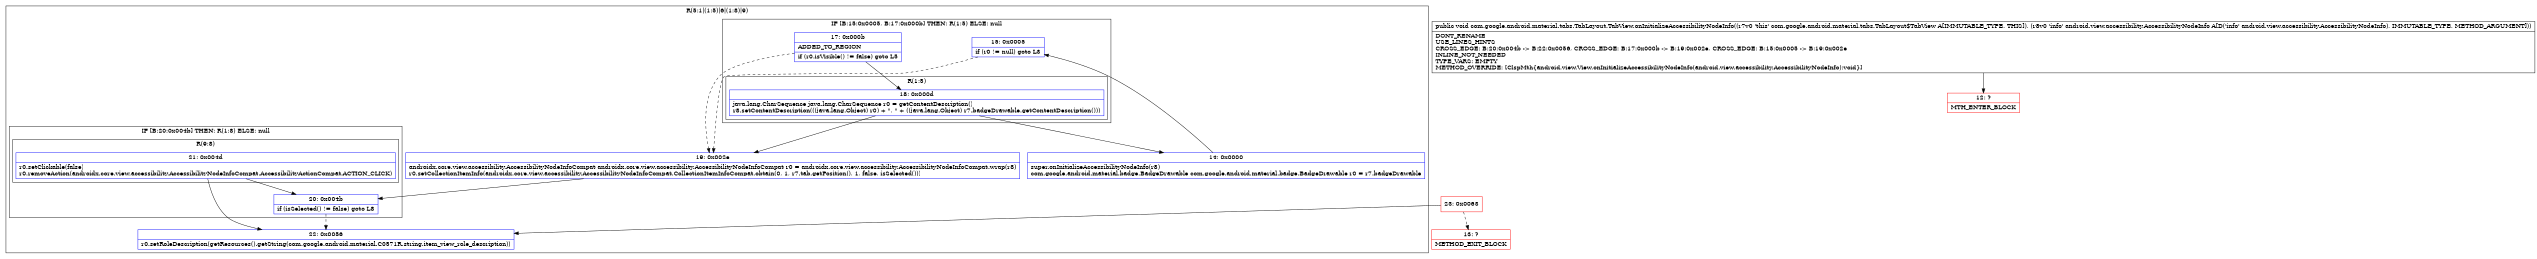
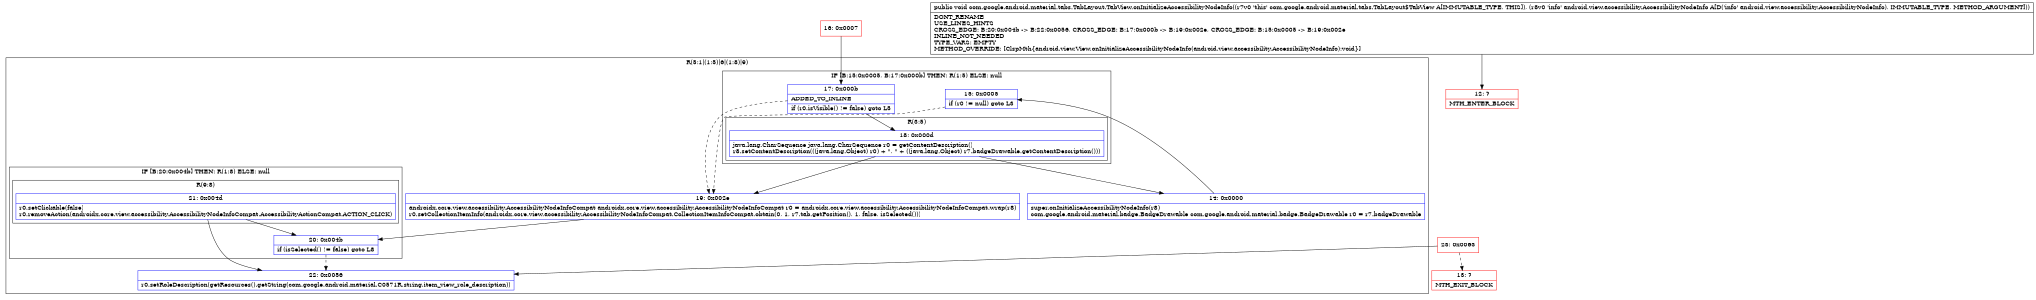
node "16: 0x0007": added
node "17: 0x000b": text "ADDED_TO_REGION" -> "ADDED_TO_INLINE"
cluster "R(1:5)": label "R(1:5)" -> "R(3:5)"
node "13: ?": text "METHOD_EXIT_BLOCK" -> "MTH_EXIT_BLOCK"
